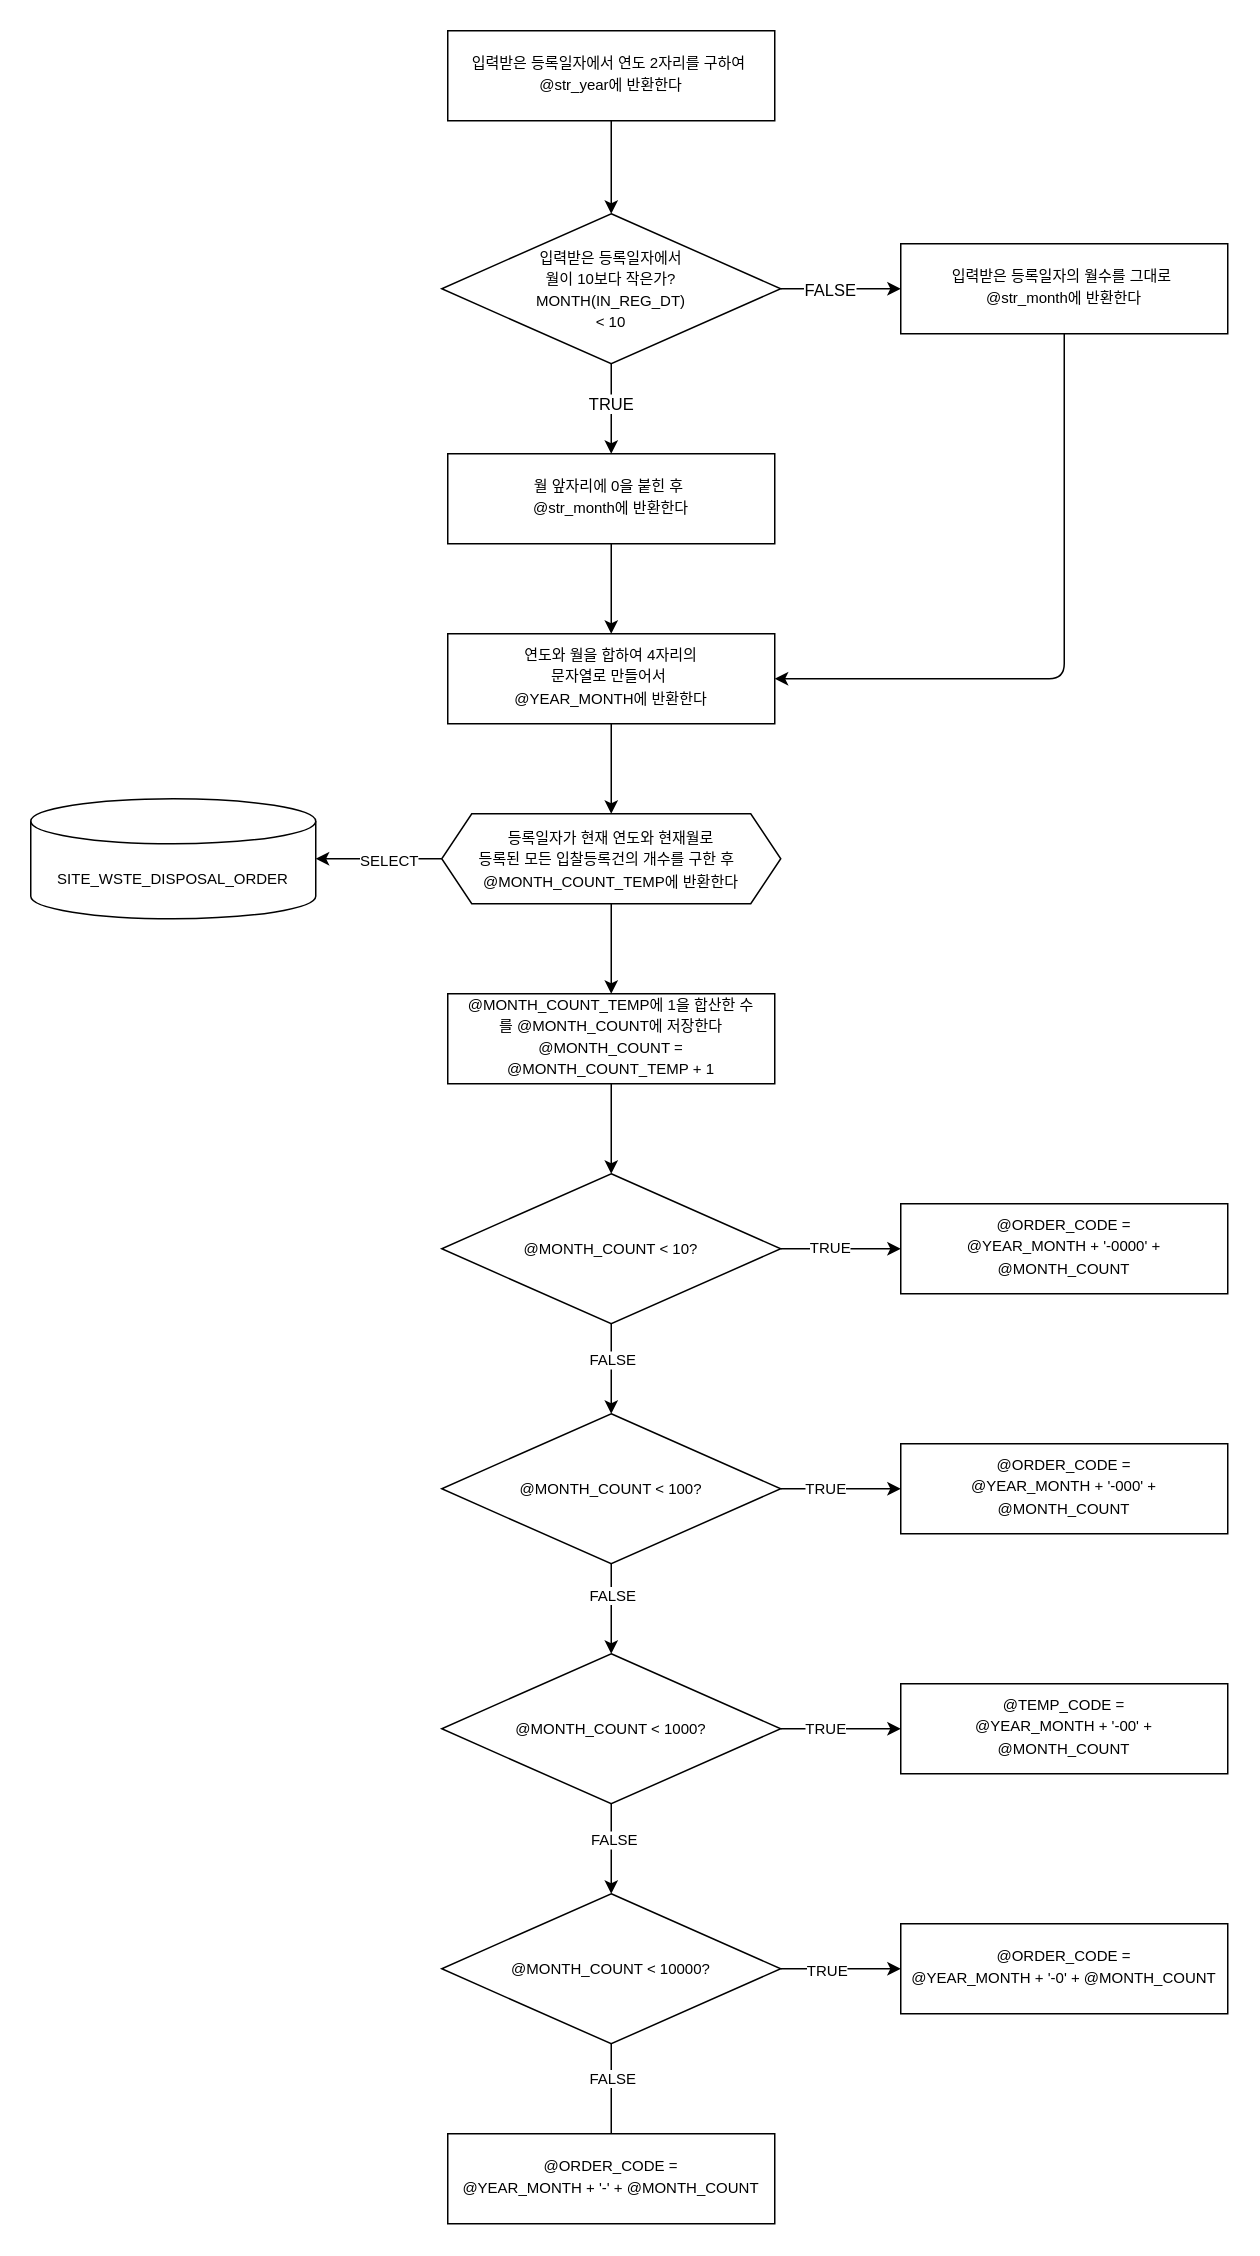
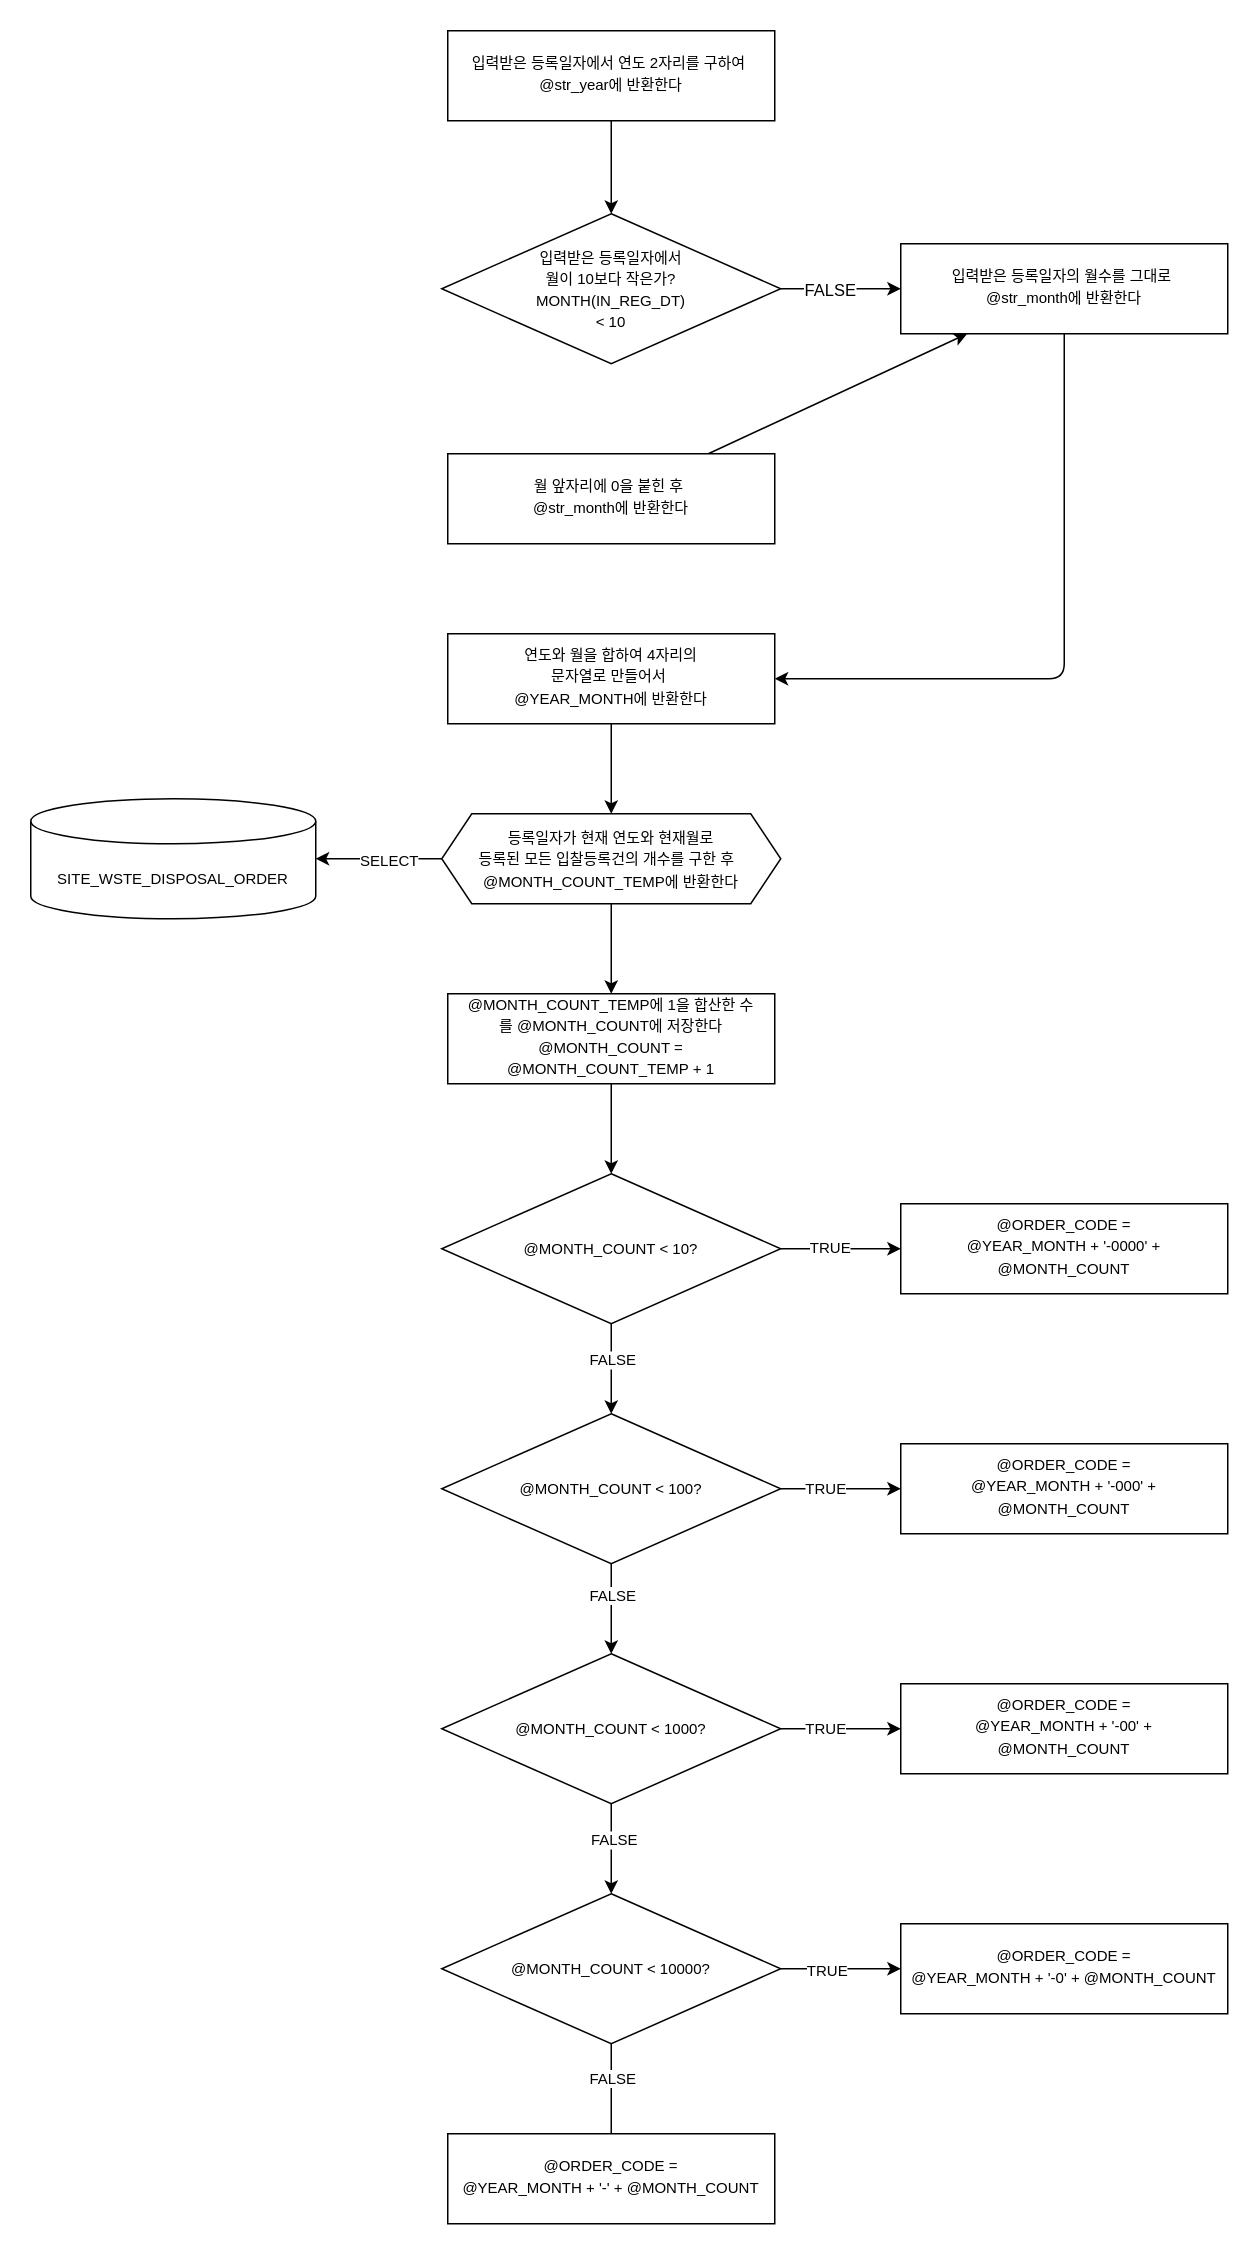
edge "입력받은 등록일자에서 월이 10보다 작은가? MONTH(IN_REG_DT) < 10" -> "월 앞자리에 0을 붙힌 후 @str_month에 반환한다": removed, label "TRUE"
edge "월 앞자리에 0을 붙힌 후 @str_month에 반환한다" -> "연도와 월을 합하여 4자리의 문자열로 만들어서 @YEAR_MONTH에 반환한다": now "월 앞자리에 0을 붙힌 후 @str_month에 반환한다" -> "입력받은 등록일자의 월수를 그대로 @str_month에 반환한다"
node "@TEMP_CODE = @YEAR_MONTH + '-00' + @MONTH_COUNT": label "@TEMP_CODE = @YEAR_MONTH + '-00' + @MONTH_COUNT" -> "@ORDER_CODE = @YEAR_MONTH + '-00' + @MONTH_COUNT"
